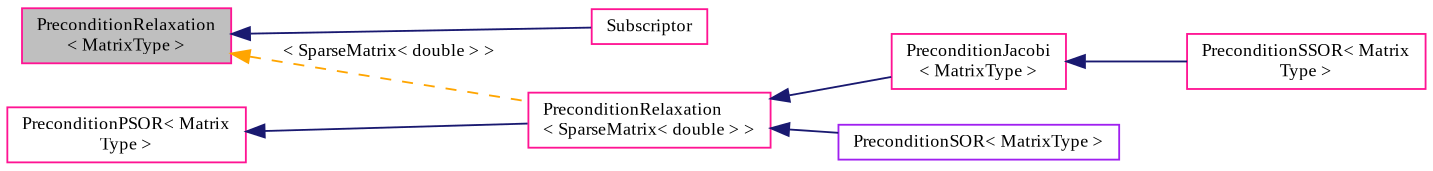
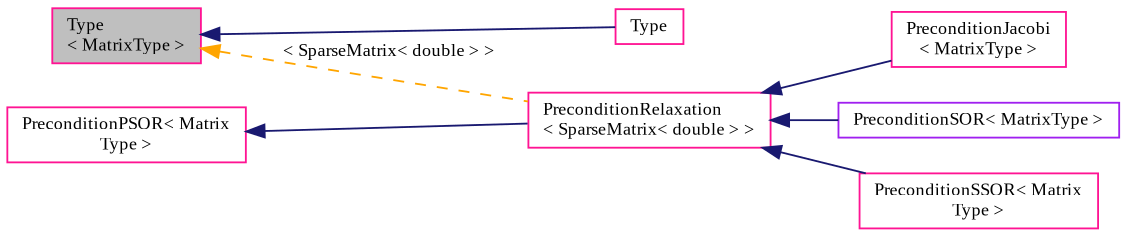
node "Subscriptor": label "Subscriptor" -> "Type"
node "PreconditionRelaxation < MatrixType >": label "PreconditionRelaxation < MatrixType >" -> "Type < MatrixType >"
edge "PreconditionSSOR< Matrix Type >" -> "PreconditionJacobi < MatrixType >": now "PreconditionSSOR< Matrix Type >" -> "PreconditionRelaxation < SparseMatrix< double > >"
